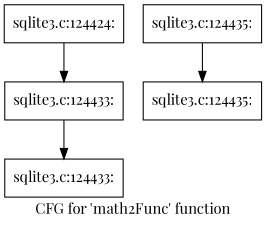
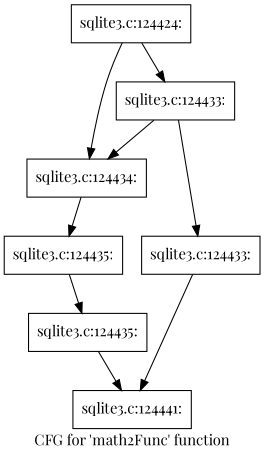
node "sqlite3.c:124434:": added
node "sqlite3.c:124441:": added
